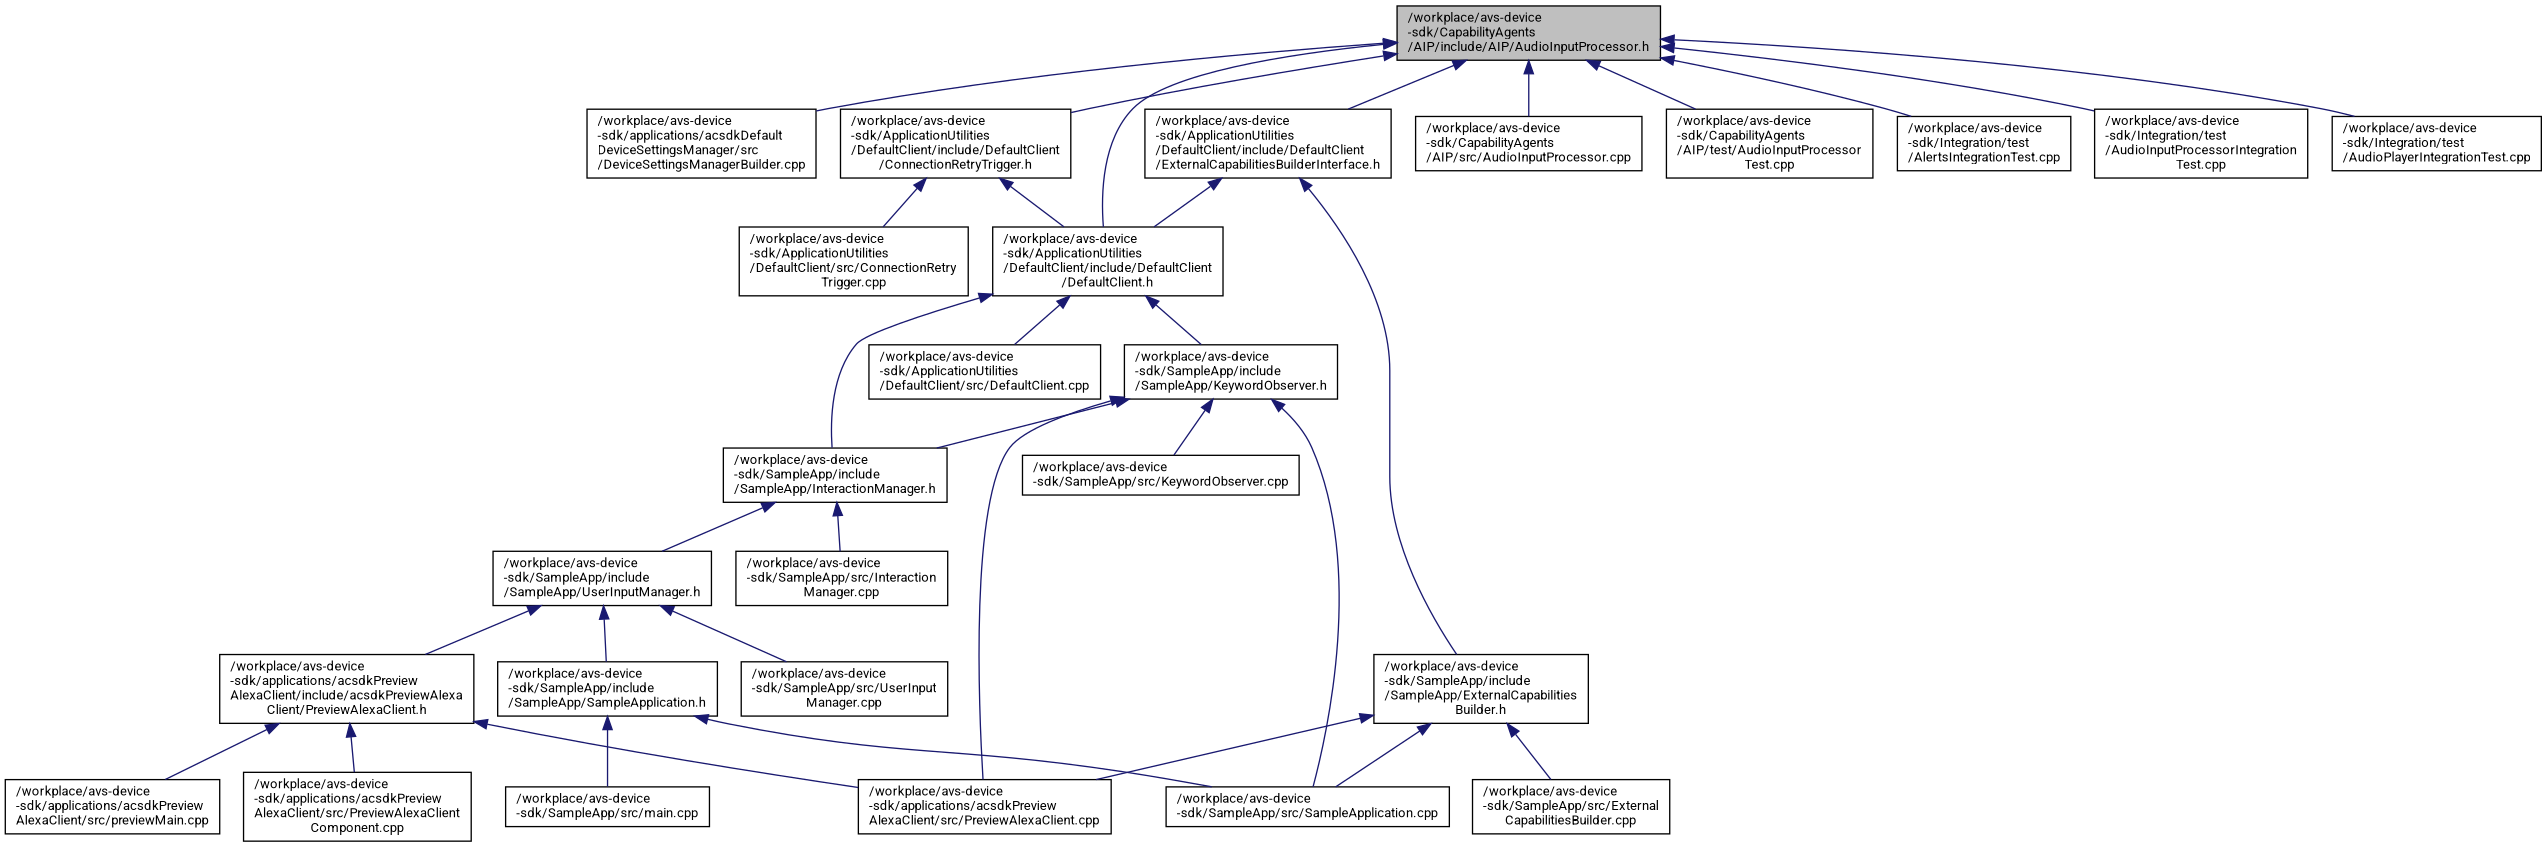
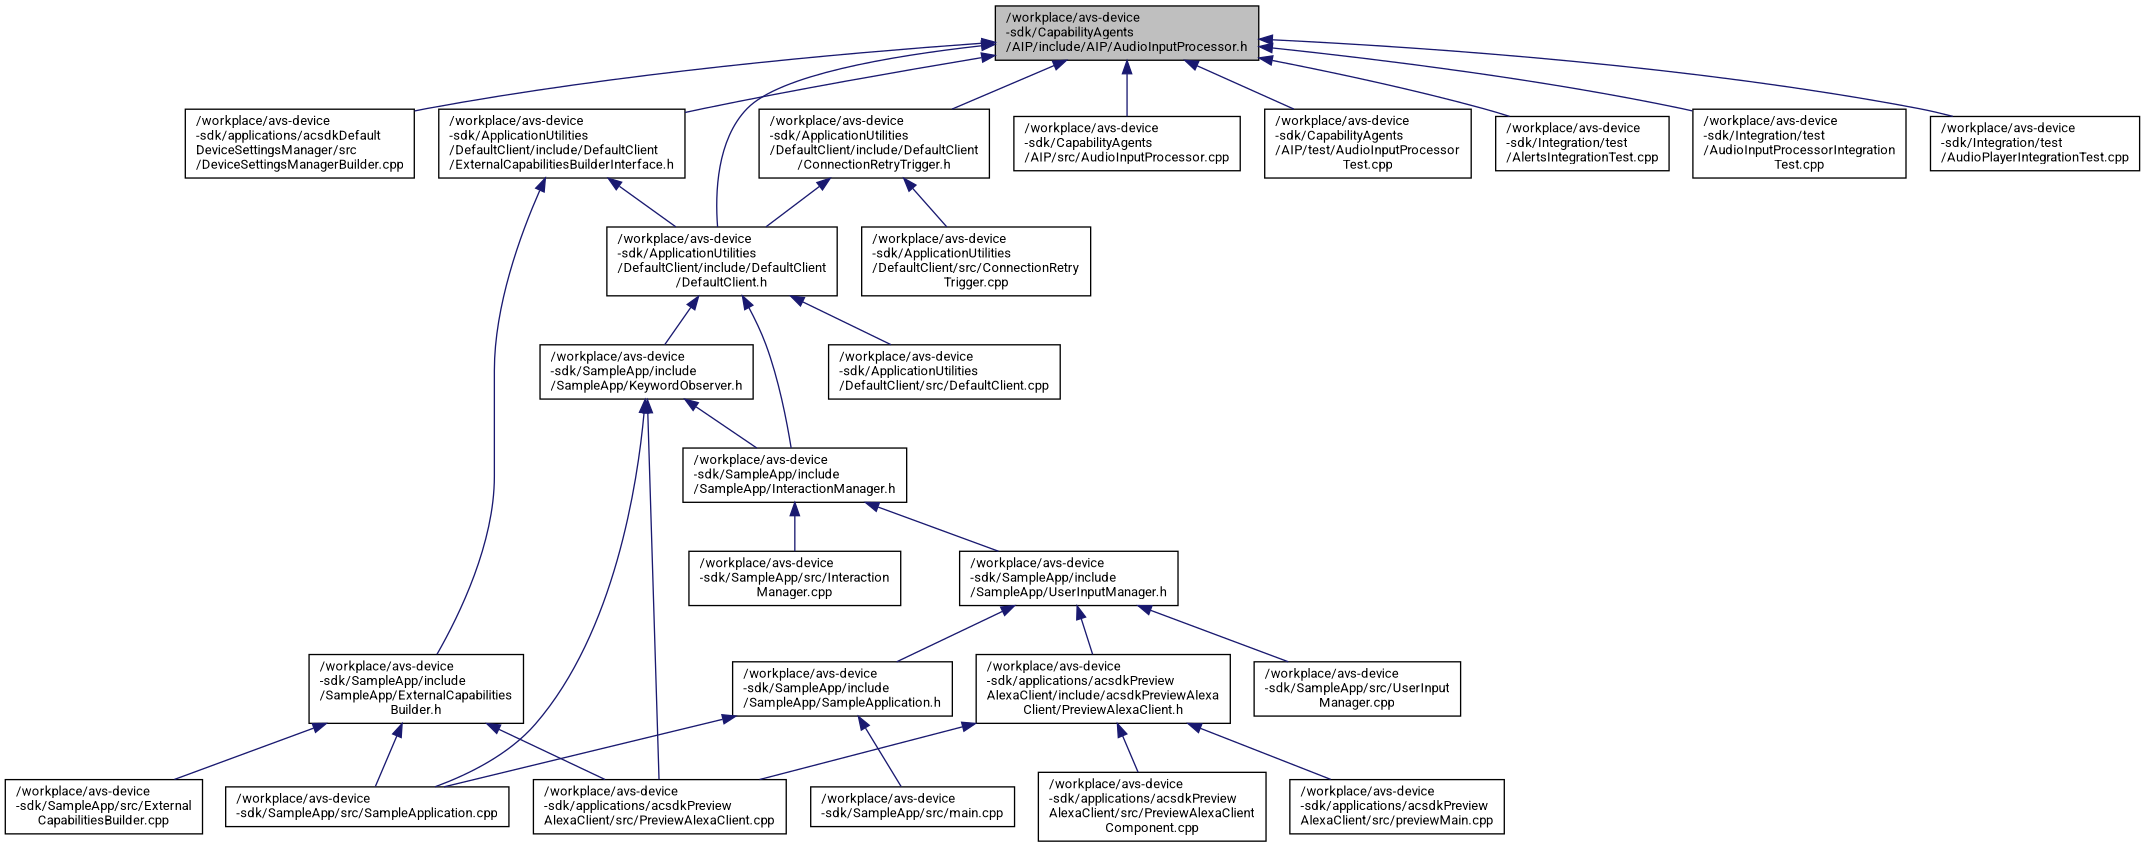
node "/workplace/avs-device -sdk/SampleApp/src/KeywordObserver.cpp": removed
